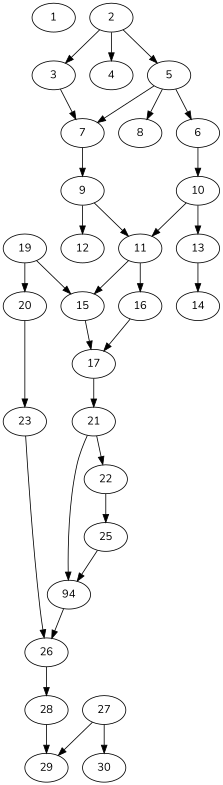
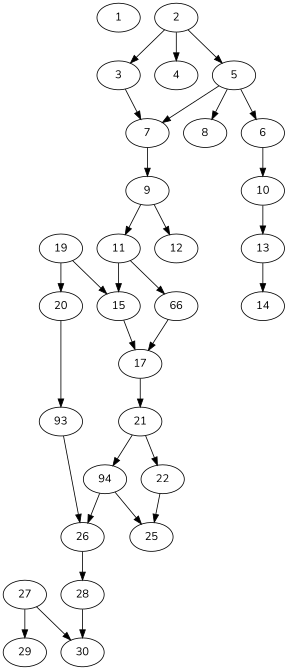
edge "10" -> "11": removed
node "16": label "16" -> "66"
node "23": label "23" -> "93"
edge "25" -> "94": reversed
edge "28" -> "29": now "28" -> "30"
